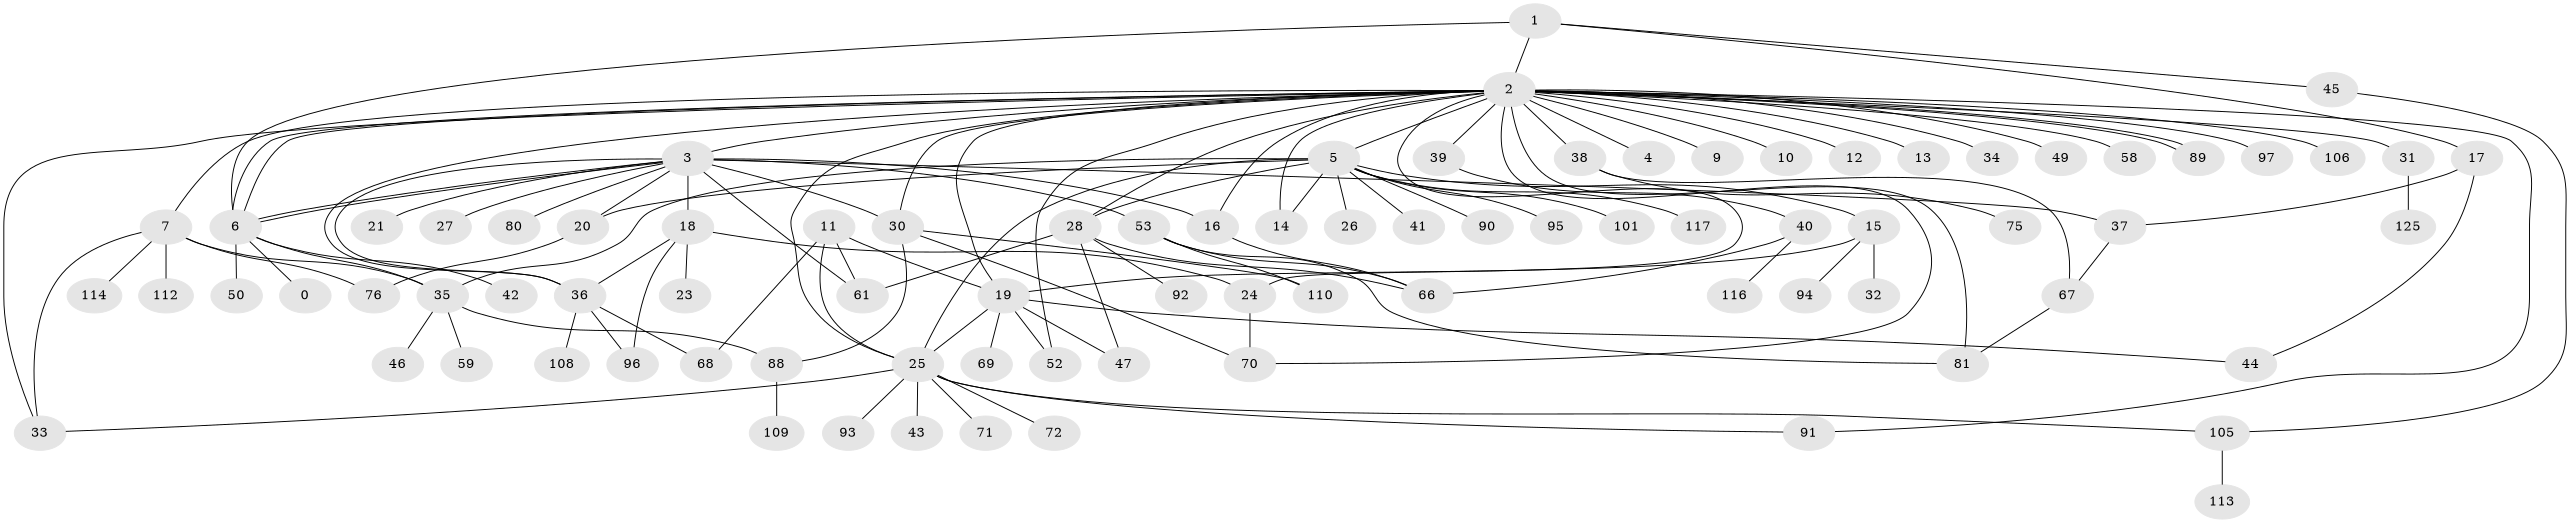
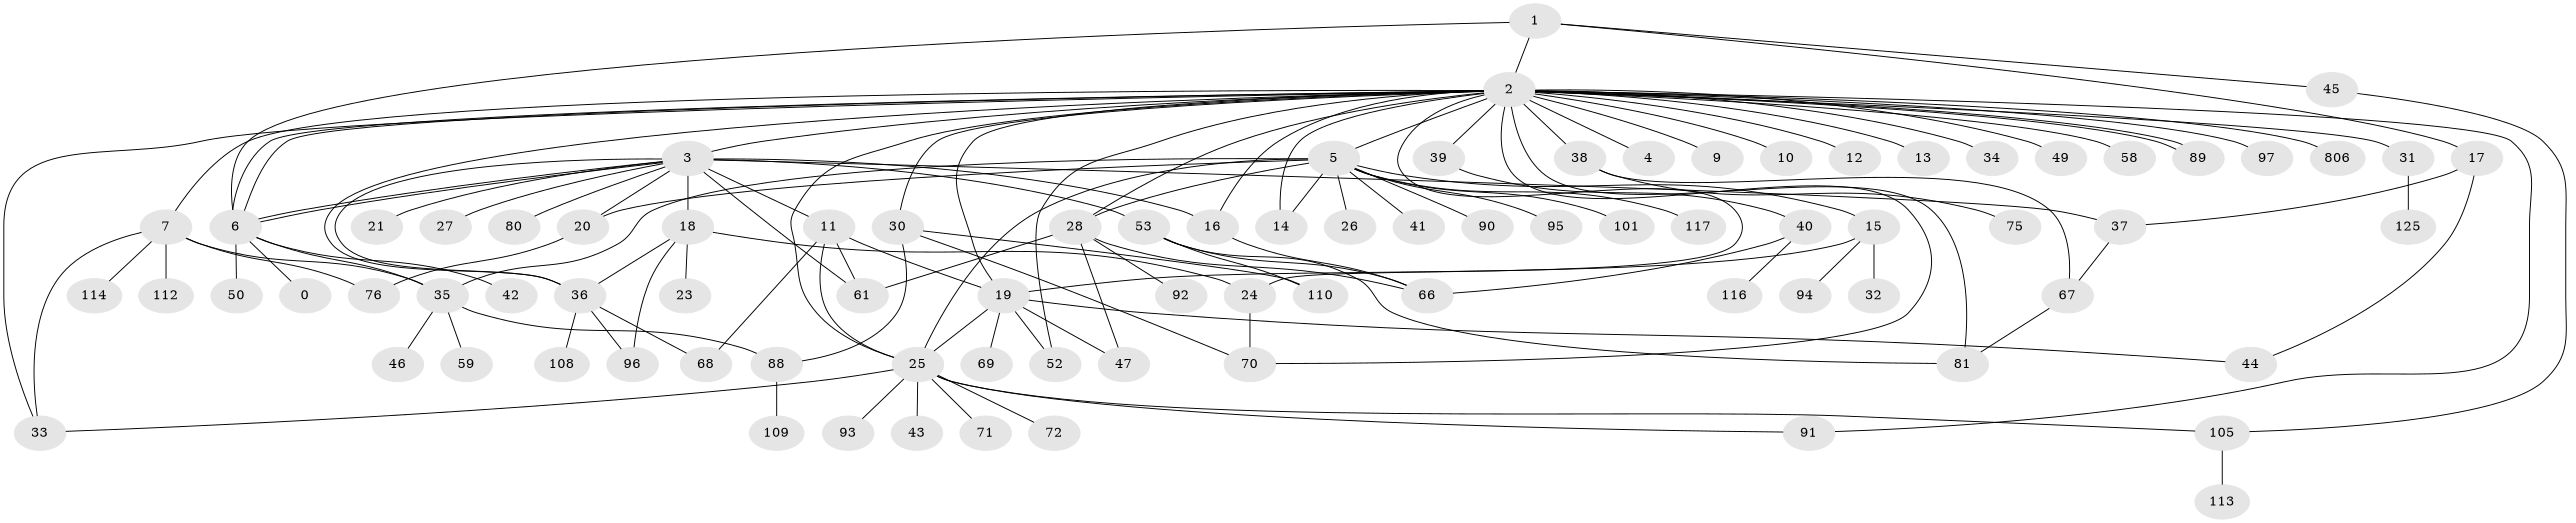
node "106": label "106" -> "806"
edge "3" -- "30": now "3" -- "11"
